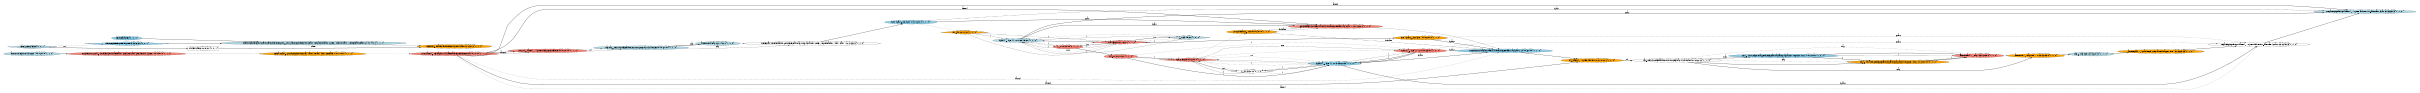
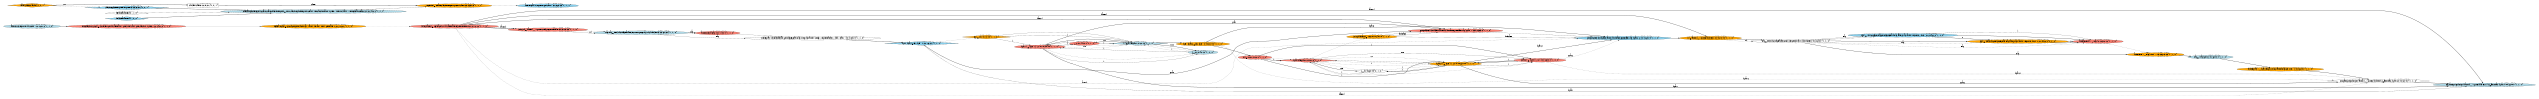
node "assertEquals(0,response1.getStatus())@@@6@@@['1', '1', '1']": added
node "doBlobHandlerTest['0', '1', '0']": added
node "byte(( bytarr = new byte((((@@@16@@@['1', '1', '0']": shape ellipse -> diamond
node "doBlobHandlerTest['1', '0', '0']": shape ellipse -> diamond
node "i++@@@19@@@['1', '0', '0']": shape diamond -> ellipse
node "bytarr(i( = (byte)(i % 127)@@@19@@@['1', '1', '0']": fillcolor lightblue -> salmon
node "i < bytarr.length@@@18@@@['1', '1', '0']": fillcolor salmon -> lightblue
node "assertNotNull(map)@@@14@@@['1', '1', '0']": fillcolor lightblue -> salmon
edge "int i = 0@@@21@@@['1', '1', '0']" -> "bytarr2(i( = (byte)(i % 127)@@@23@@@['1', '0', '0']": style dashed -> bold
node "createSystemCollection['0', '0', '1']": fillcolor lightblue -> orange
edge "i++@@@19@@@['0', '1', '0']" -> "int i = 0@@@21@@@['1', '1', '0']": now "byte(( bytarr2 = new byte((((@@@20@@@['1', '1', '0']" -> "int i = 0@@@21@@@['1', '1', '0']"
node "bytarr2(i( = (byte)(i % 127)@@@23@@@['1', '1', '0']": fillcolor skyblue -> orange
node "i++@@@23@@@['0', '1', '0']": shape diamond -> ellipse
